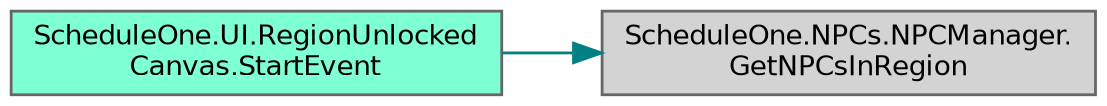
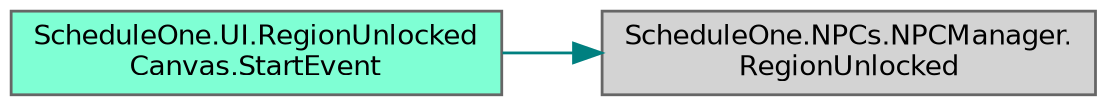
node "ScheduleOne.NPCs.NPCManager. GetNPCsInRegion": label "ScheduleOne.NPCs.NPCManager. GetNPCsInRegion" -> "ScheduleOne.NPCs.NPCManager. RegionUnlocked"
